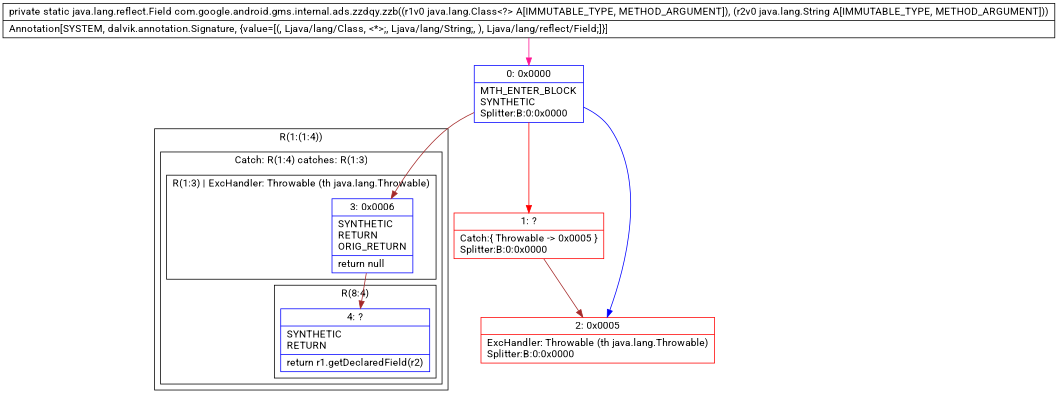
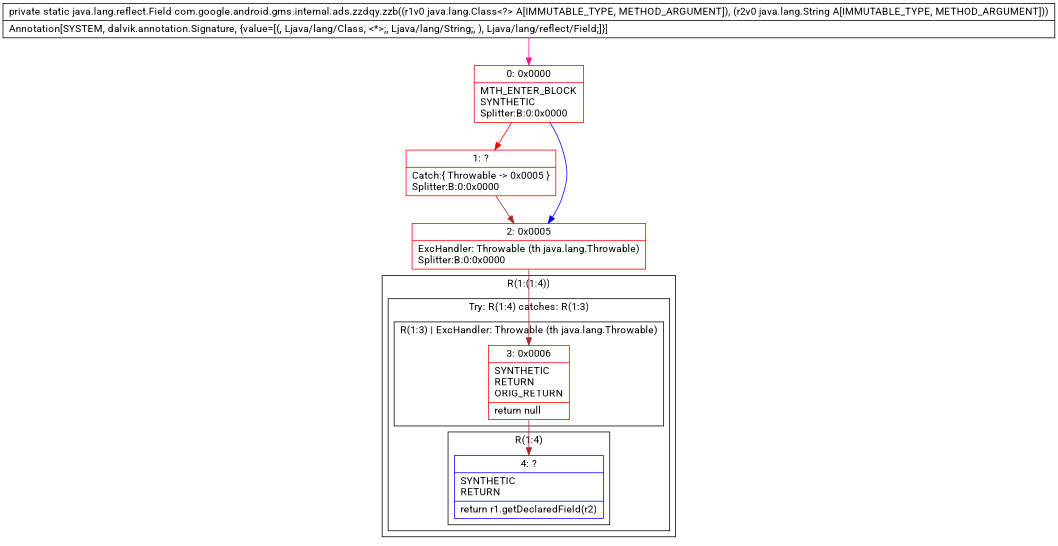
node "0: 0x0000": color blue -> red
edge "0: 0x0000" -> "3: 0x0006": now "2: 0x0005" -> "3: 0x0006"
cluster "Catch: R(1:4) catches: R(1:3)": label "Catch: R(1:4) catches: R(1:3)" -> "Try: R(1:4) catches: R(1:3)"
node "3: 0x0006": color blue -> red
cluster "R(8:4)": label "R(8:4)" -> "R(1:4)"
